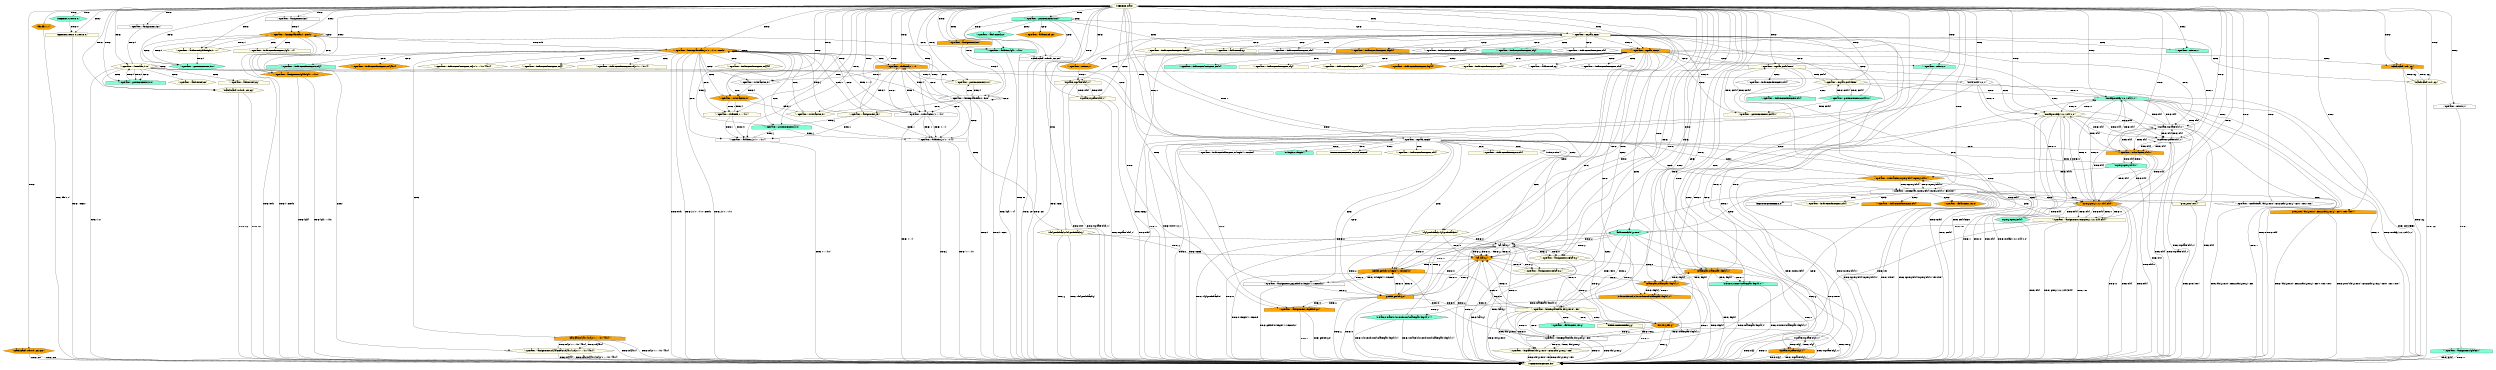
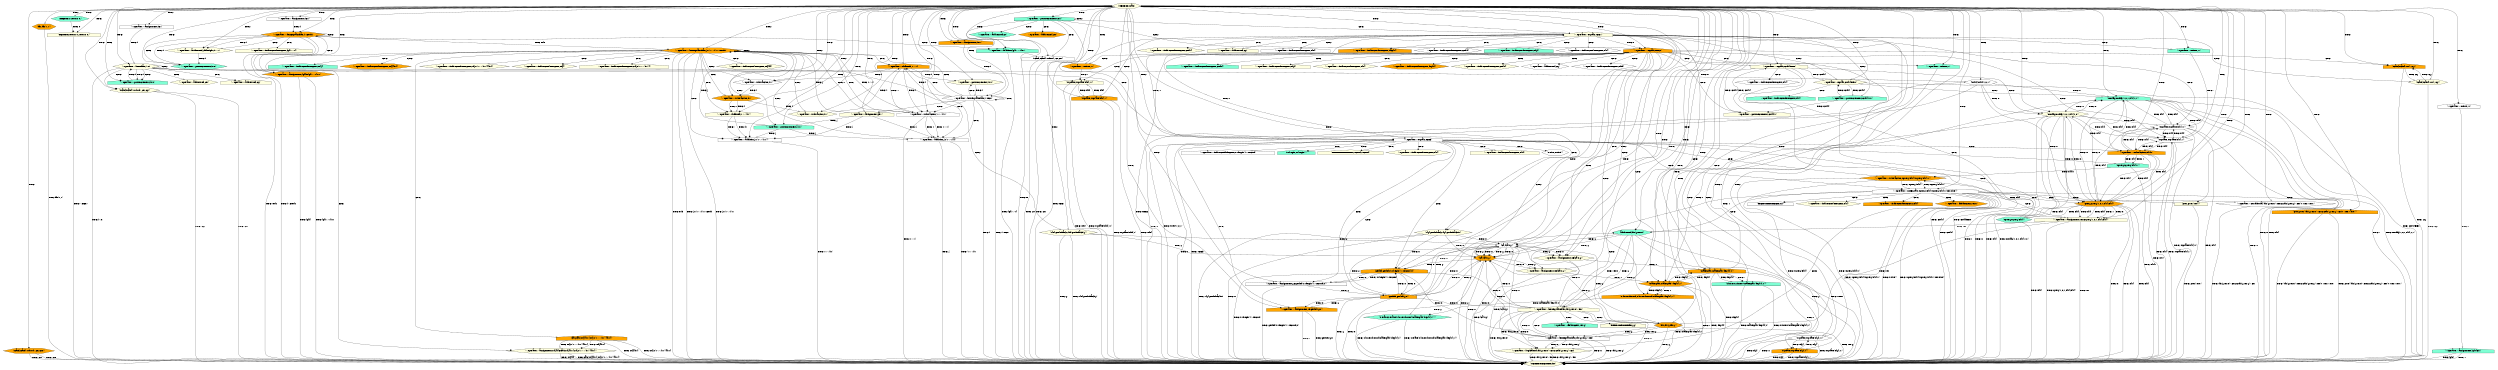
node "(tupdate,tupdate(L[x],1))": fillcolor lightyellow -> orange
node "(<operator>.postIncrement,cnt[z]++)": shape hexagon -> house
